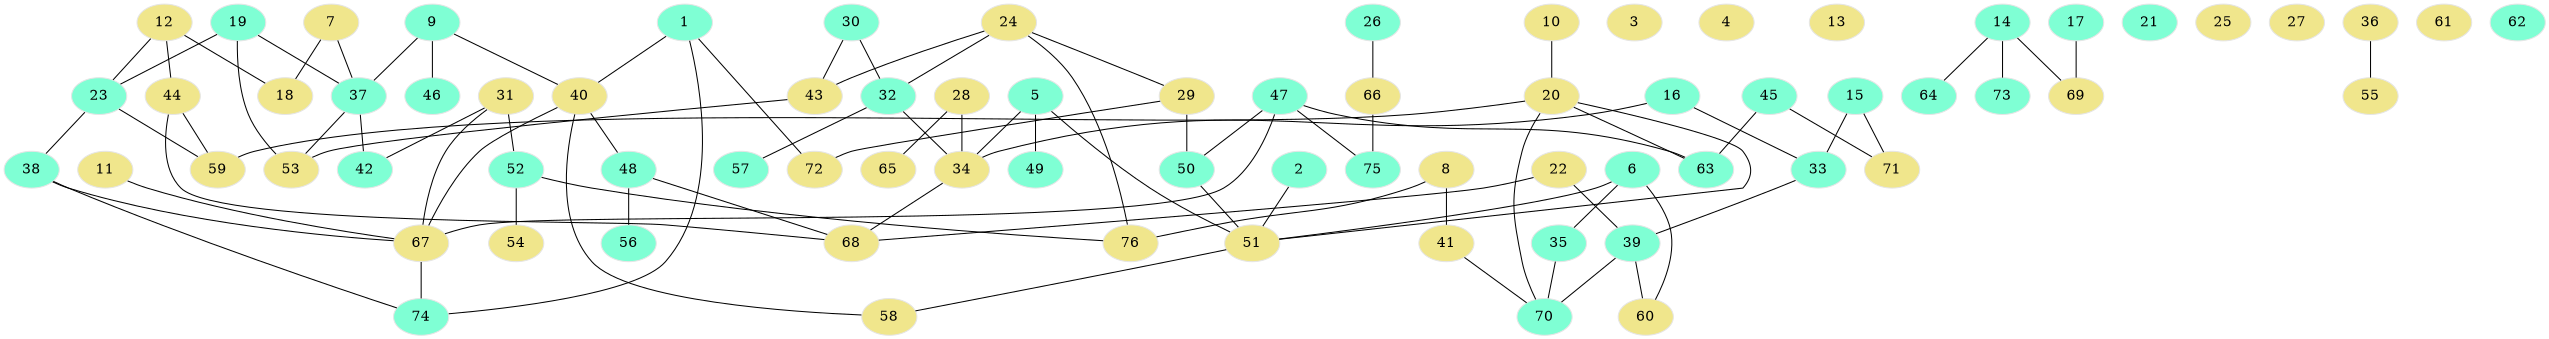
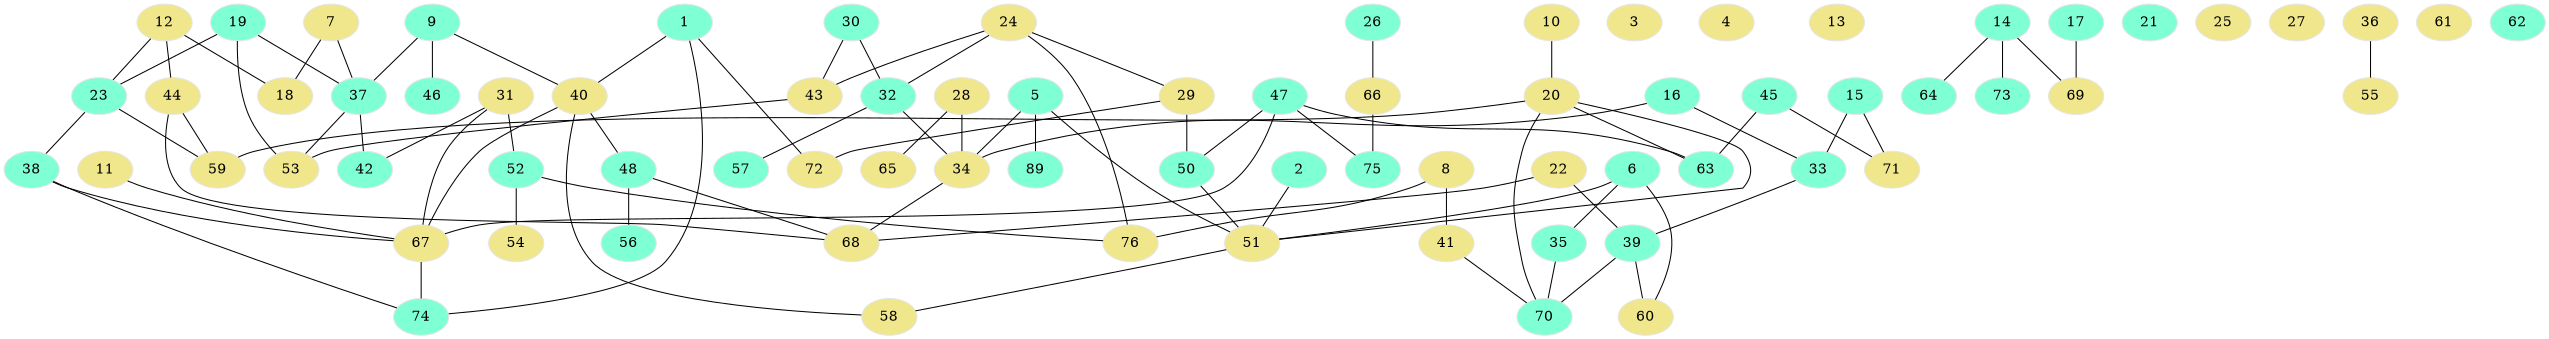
node "49": label "49" -> "89"
